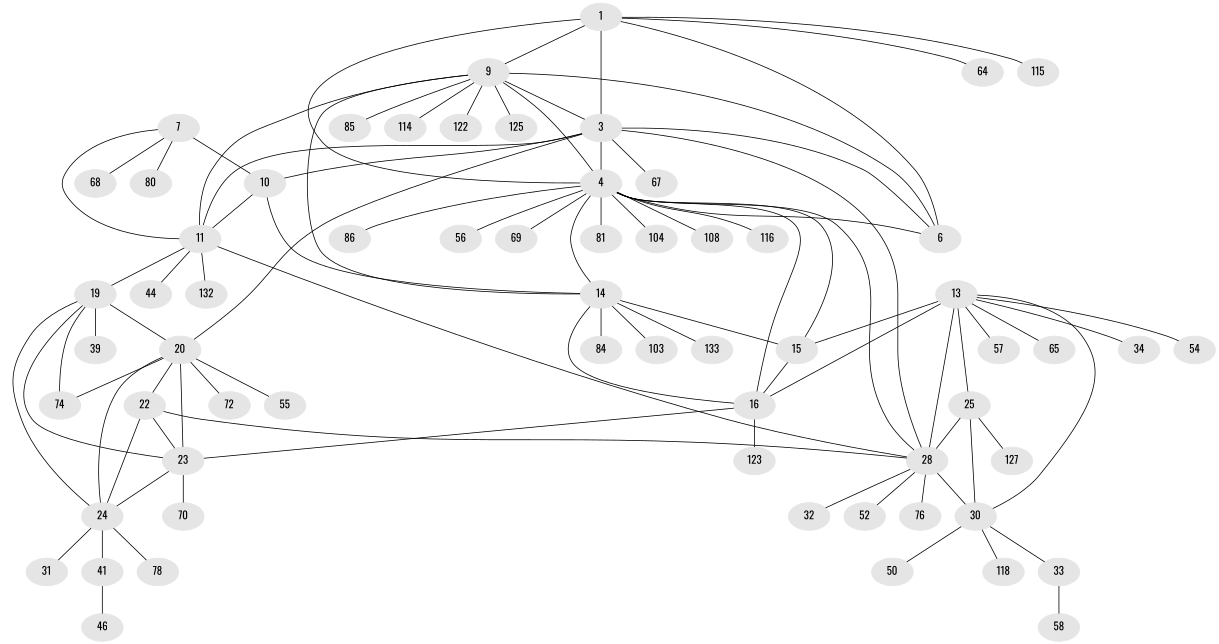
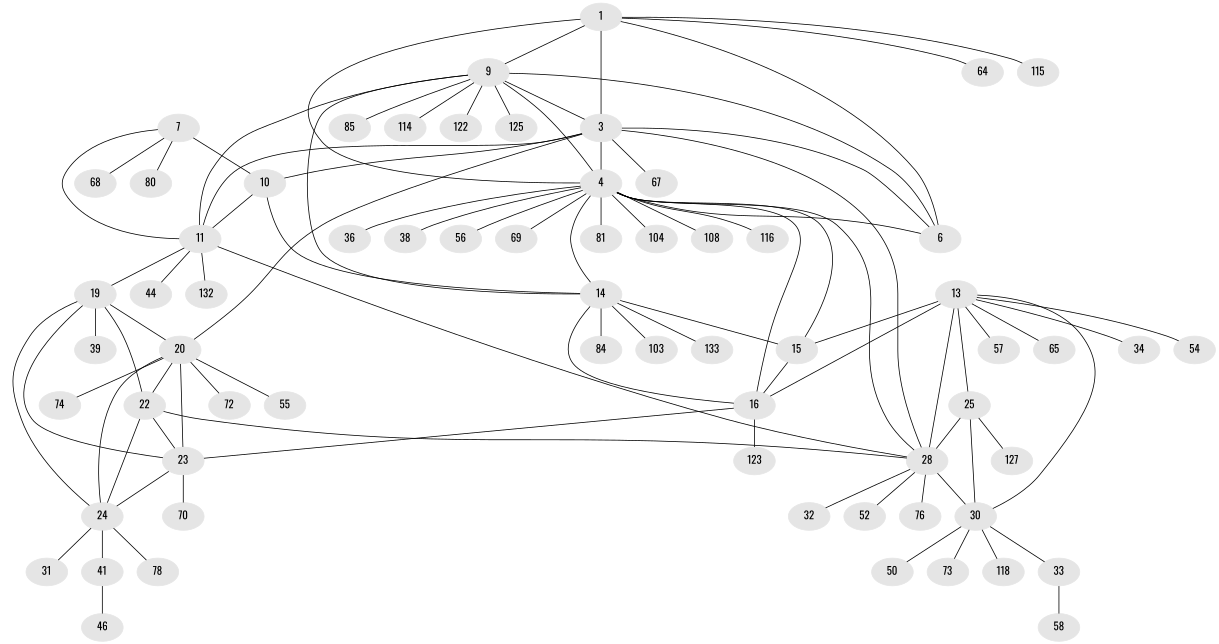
node "86": label "86" -> "36"
node "38": added
edge "19" -- "74": now "19" -- "22"
node "73": added
